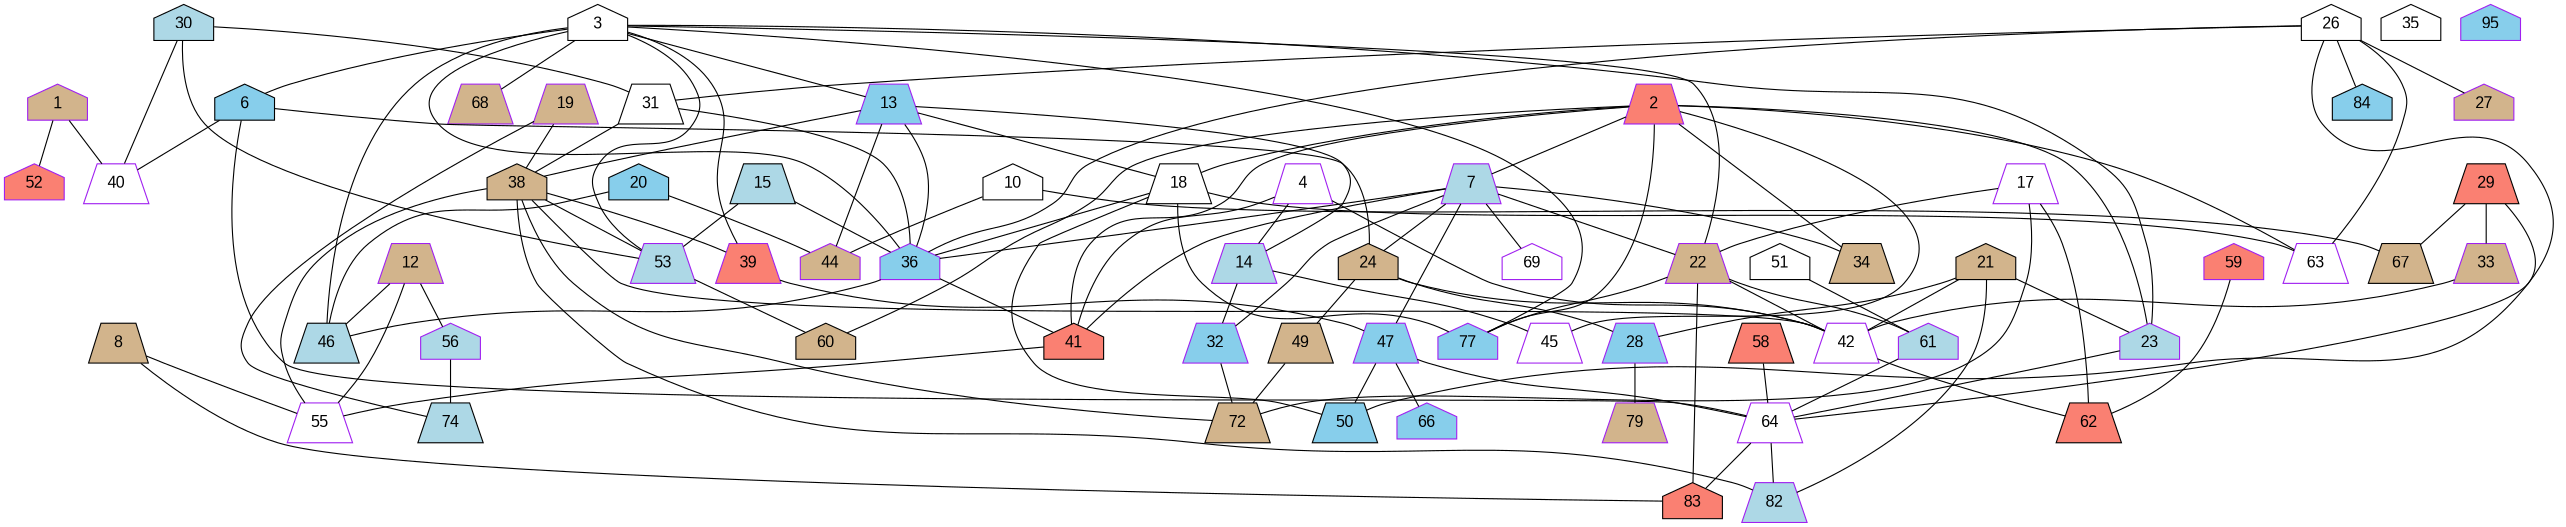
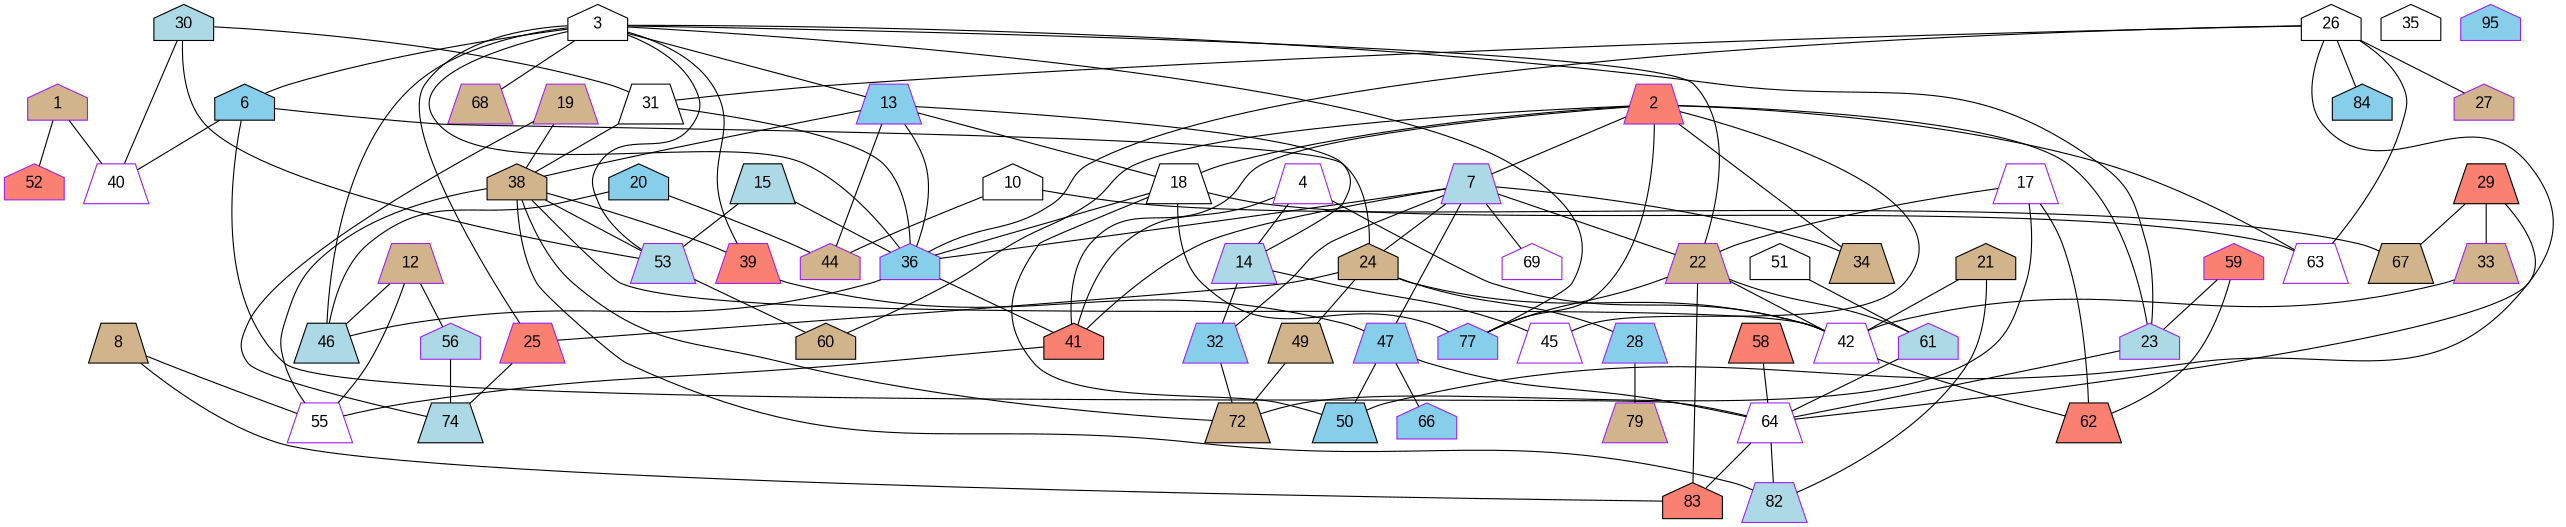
edge "21" -- "28": removed
edge "21" -- "23": now "59" -- "23"
node "25": added
